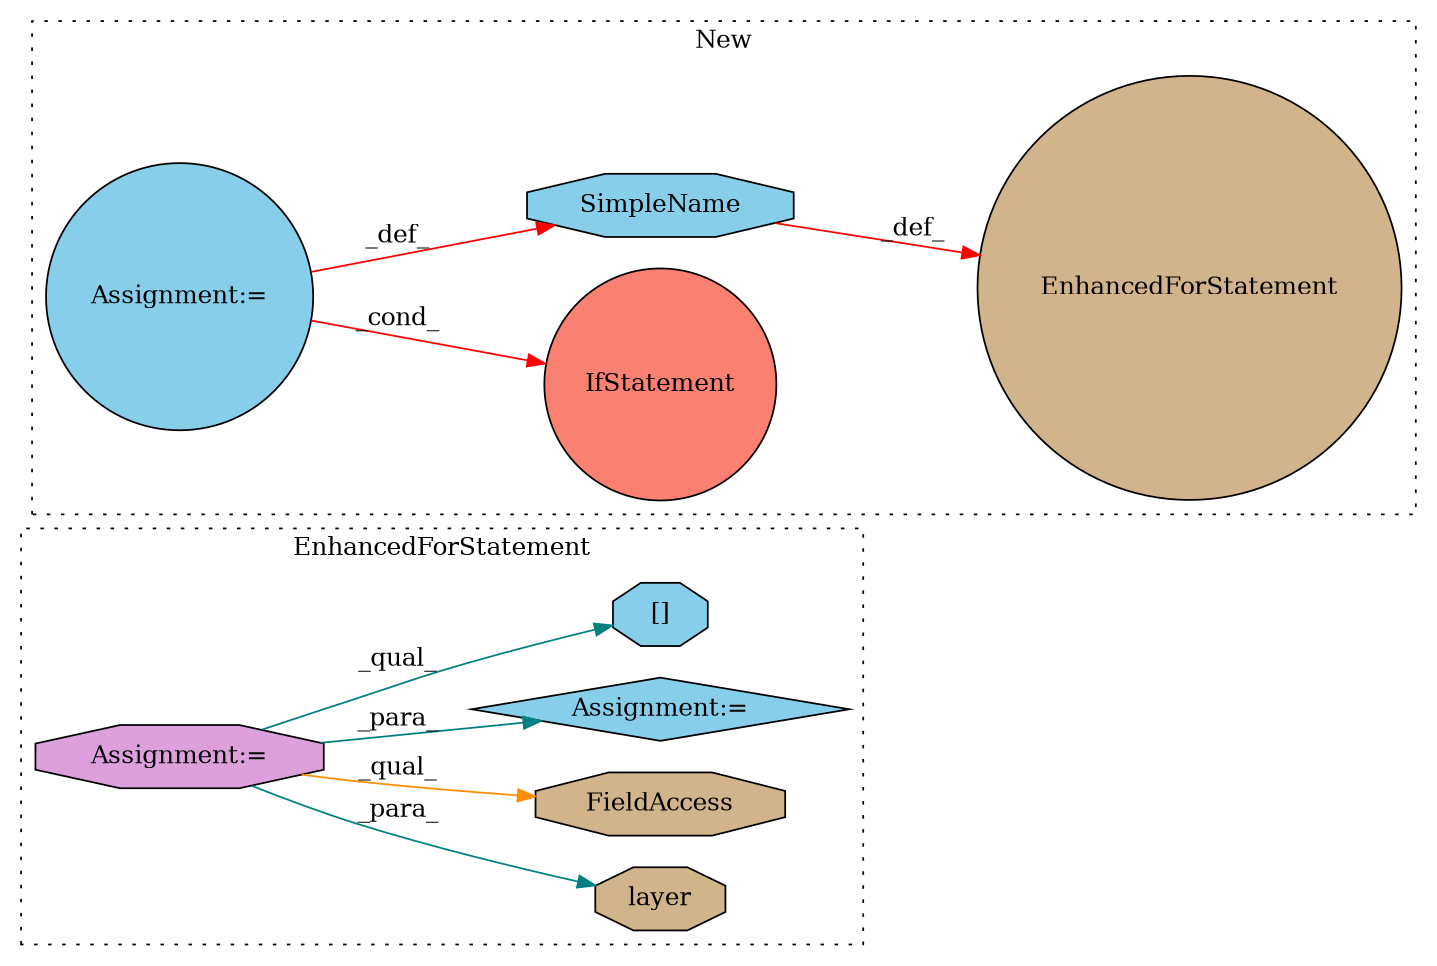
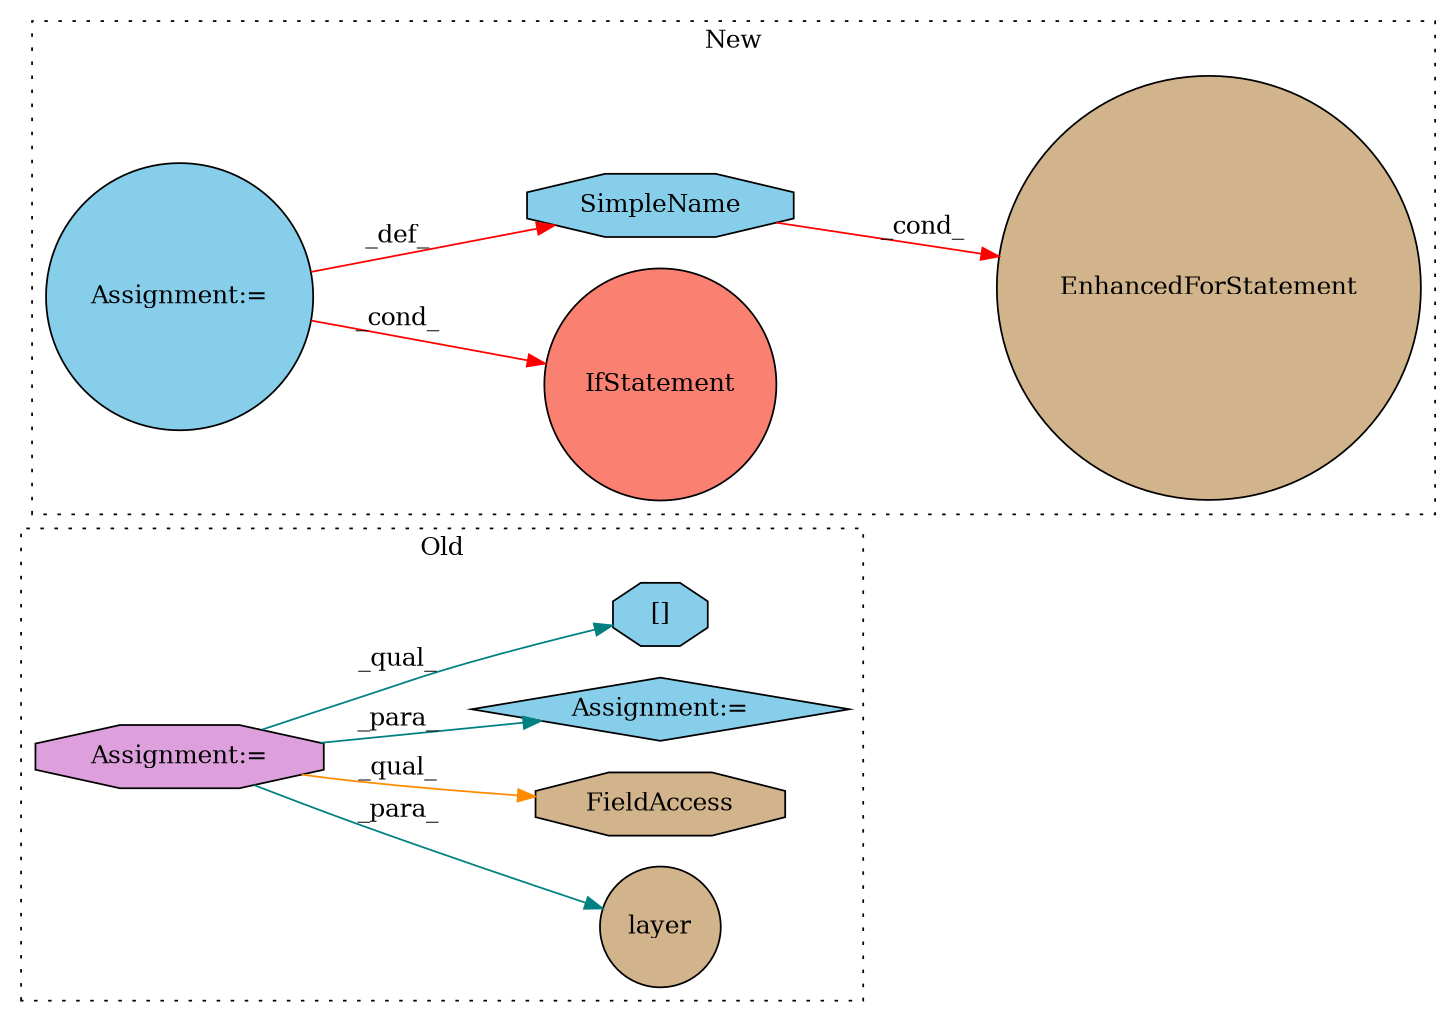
edge "SimpleName" -> "EnhancedForStatement": label "_def_" -> "_cond_"
cluster "EnhancedForStatement": label "EnhancedForStatement" -> "Old"
node "layer": shape octagon -> circle
